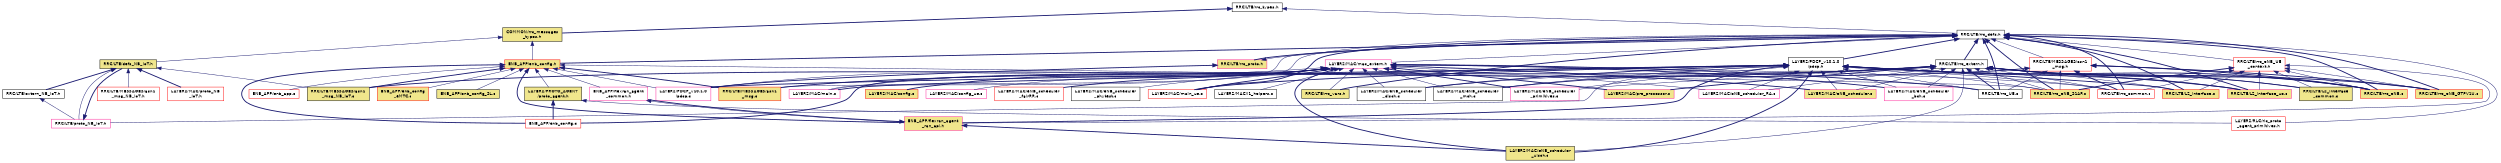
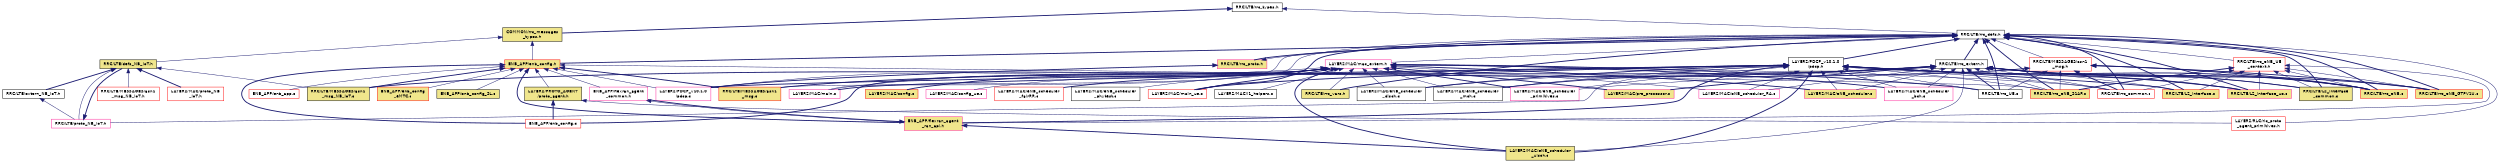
edge "RRC/LTE/L2_interface _common.c" -> "RRC/LTE/rrc_defs.h": added
